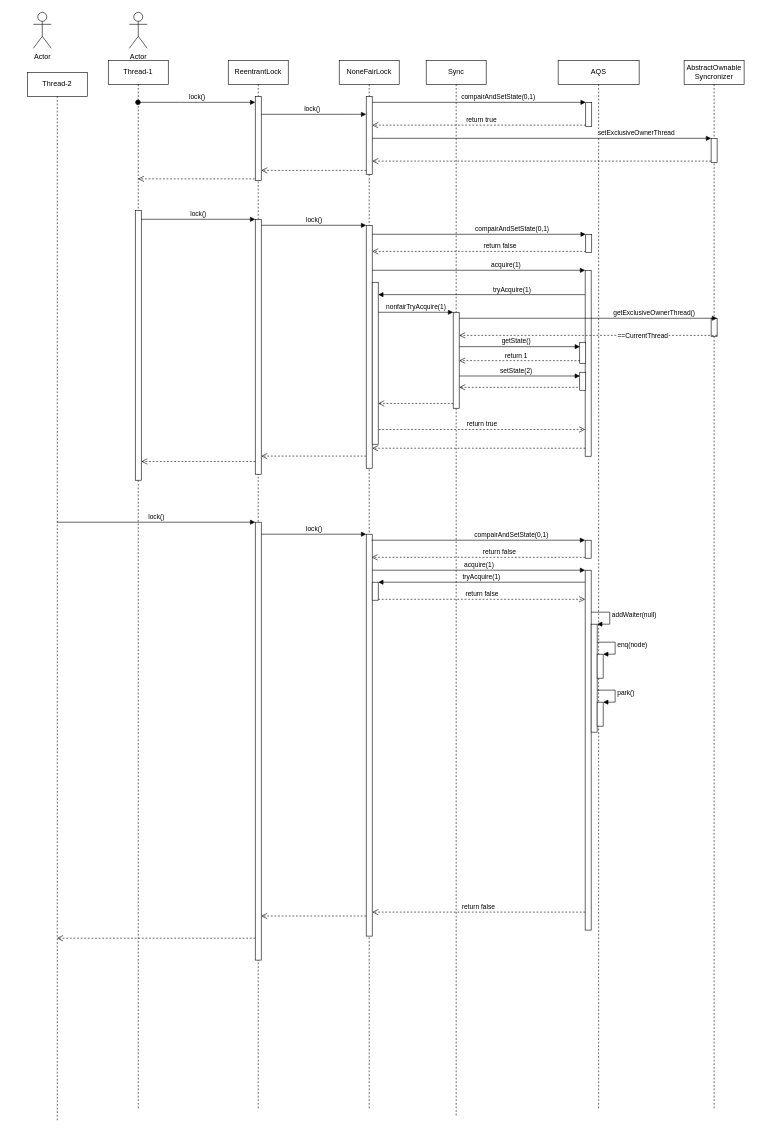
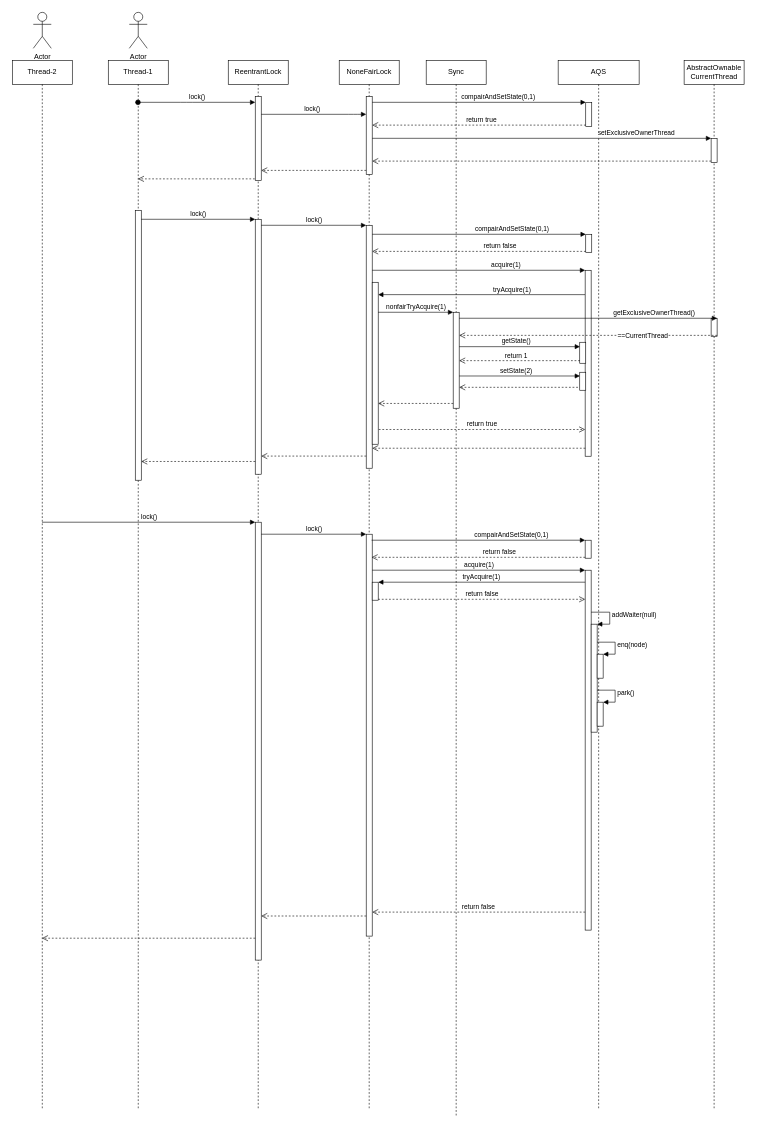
node "AbstractOwnable Syncronizer": label "AbstractOwnable Syncronizer" -> "AbstractOwnable CurrentThread"
node "Thread-2": moved (57, 597) -> (42, 585)
